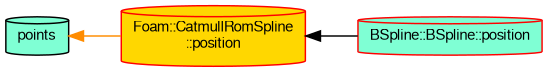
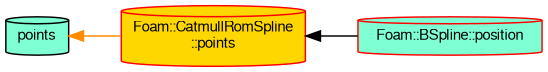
node "Foam::CatmullRomSpline ::position": label "Foam::CatmullRomSpline ::position" -> "Foam::CatmullRomSpline ::points"
node "BSpline::BSpline::position": label "BSpline::BSpline::position" -> "Foam::BSpline::position"
